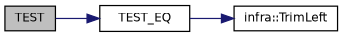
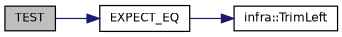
node "TEST_EQ": label "TEST_EQ" -> "EXPECT_EQ"
